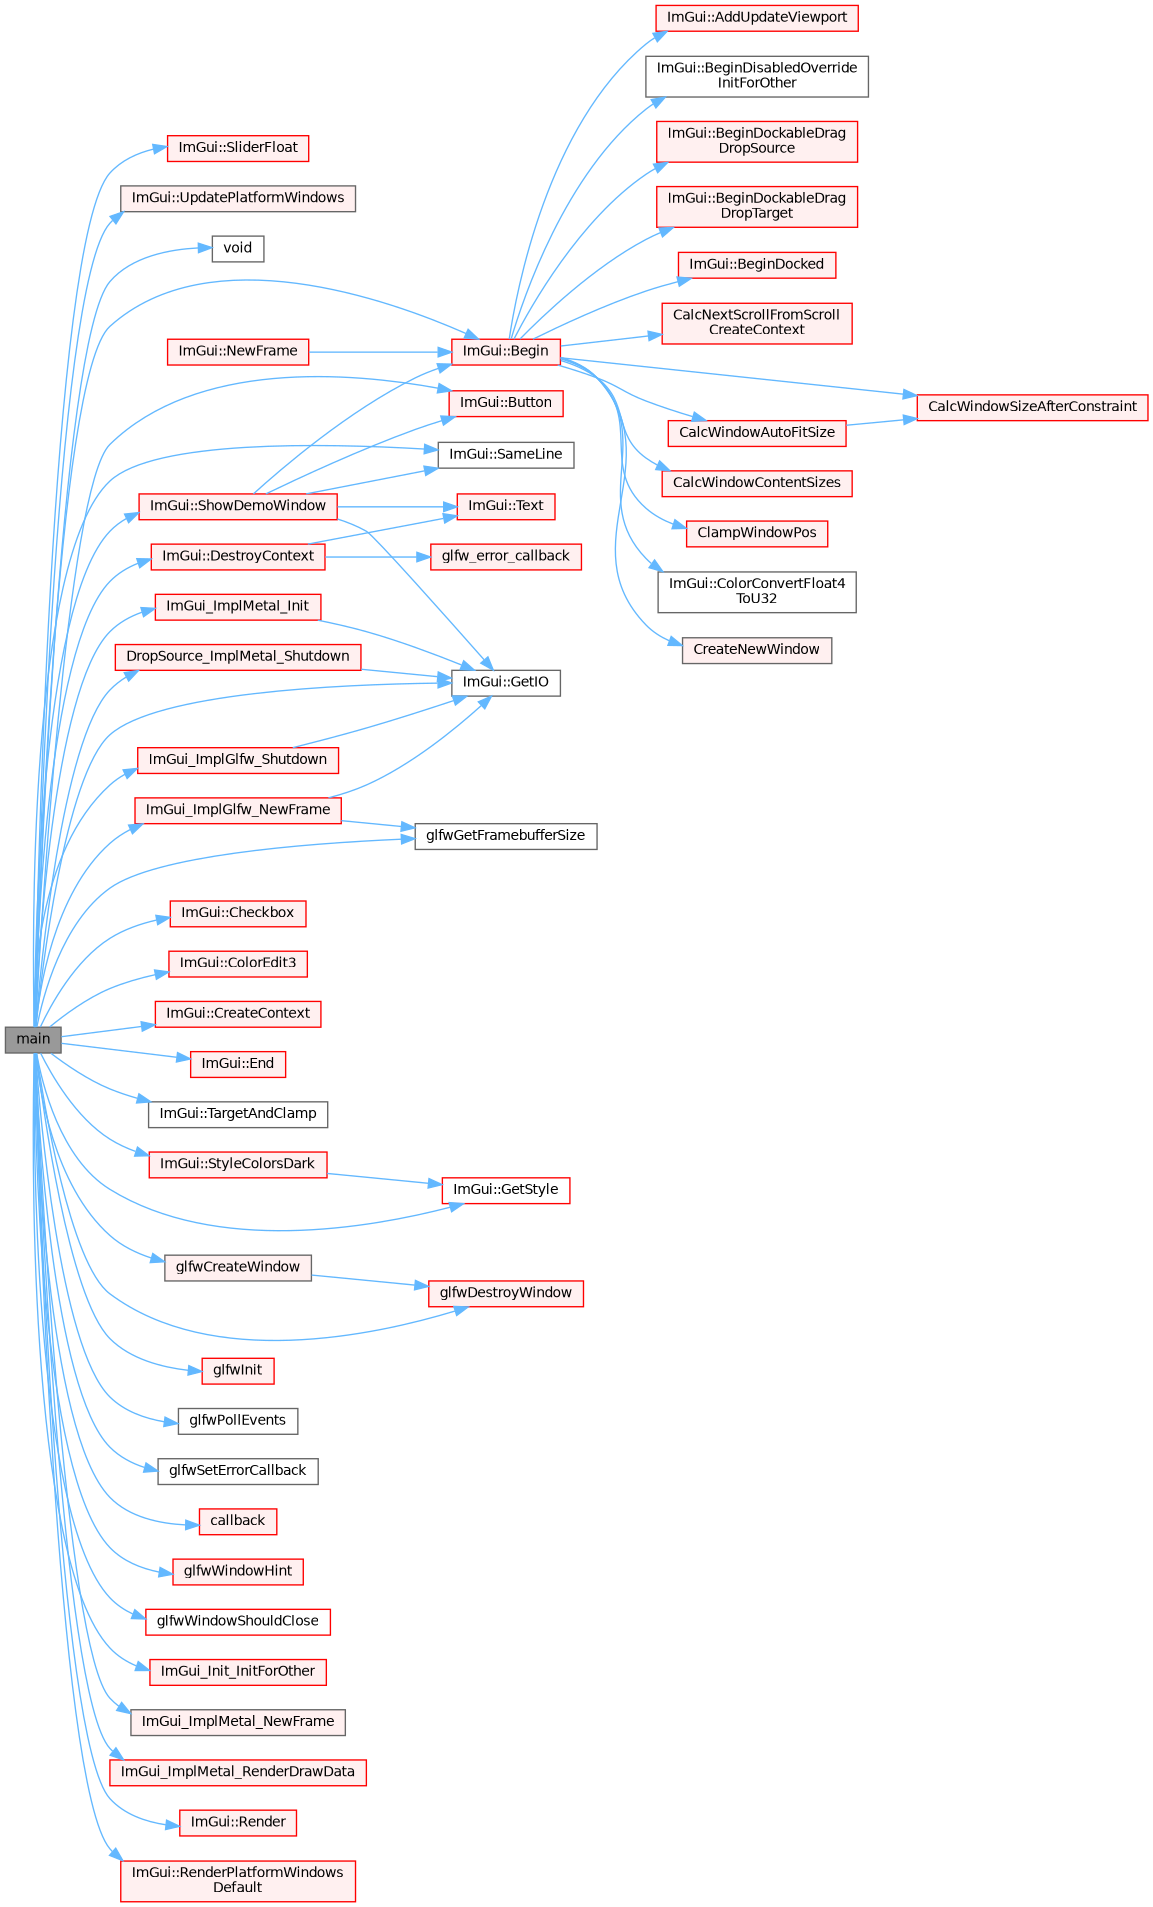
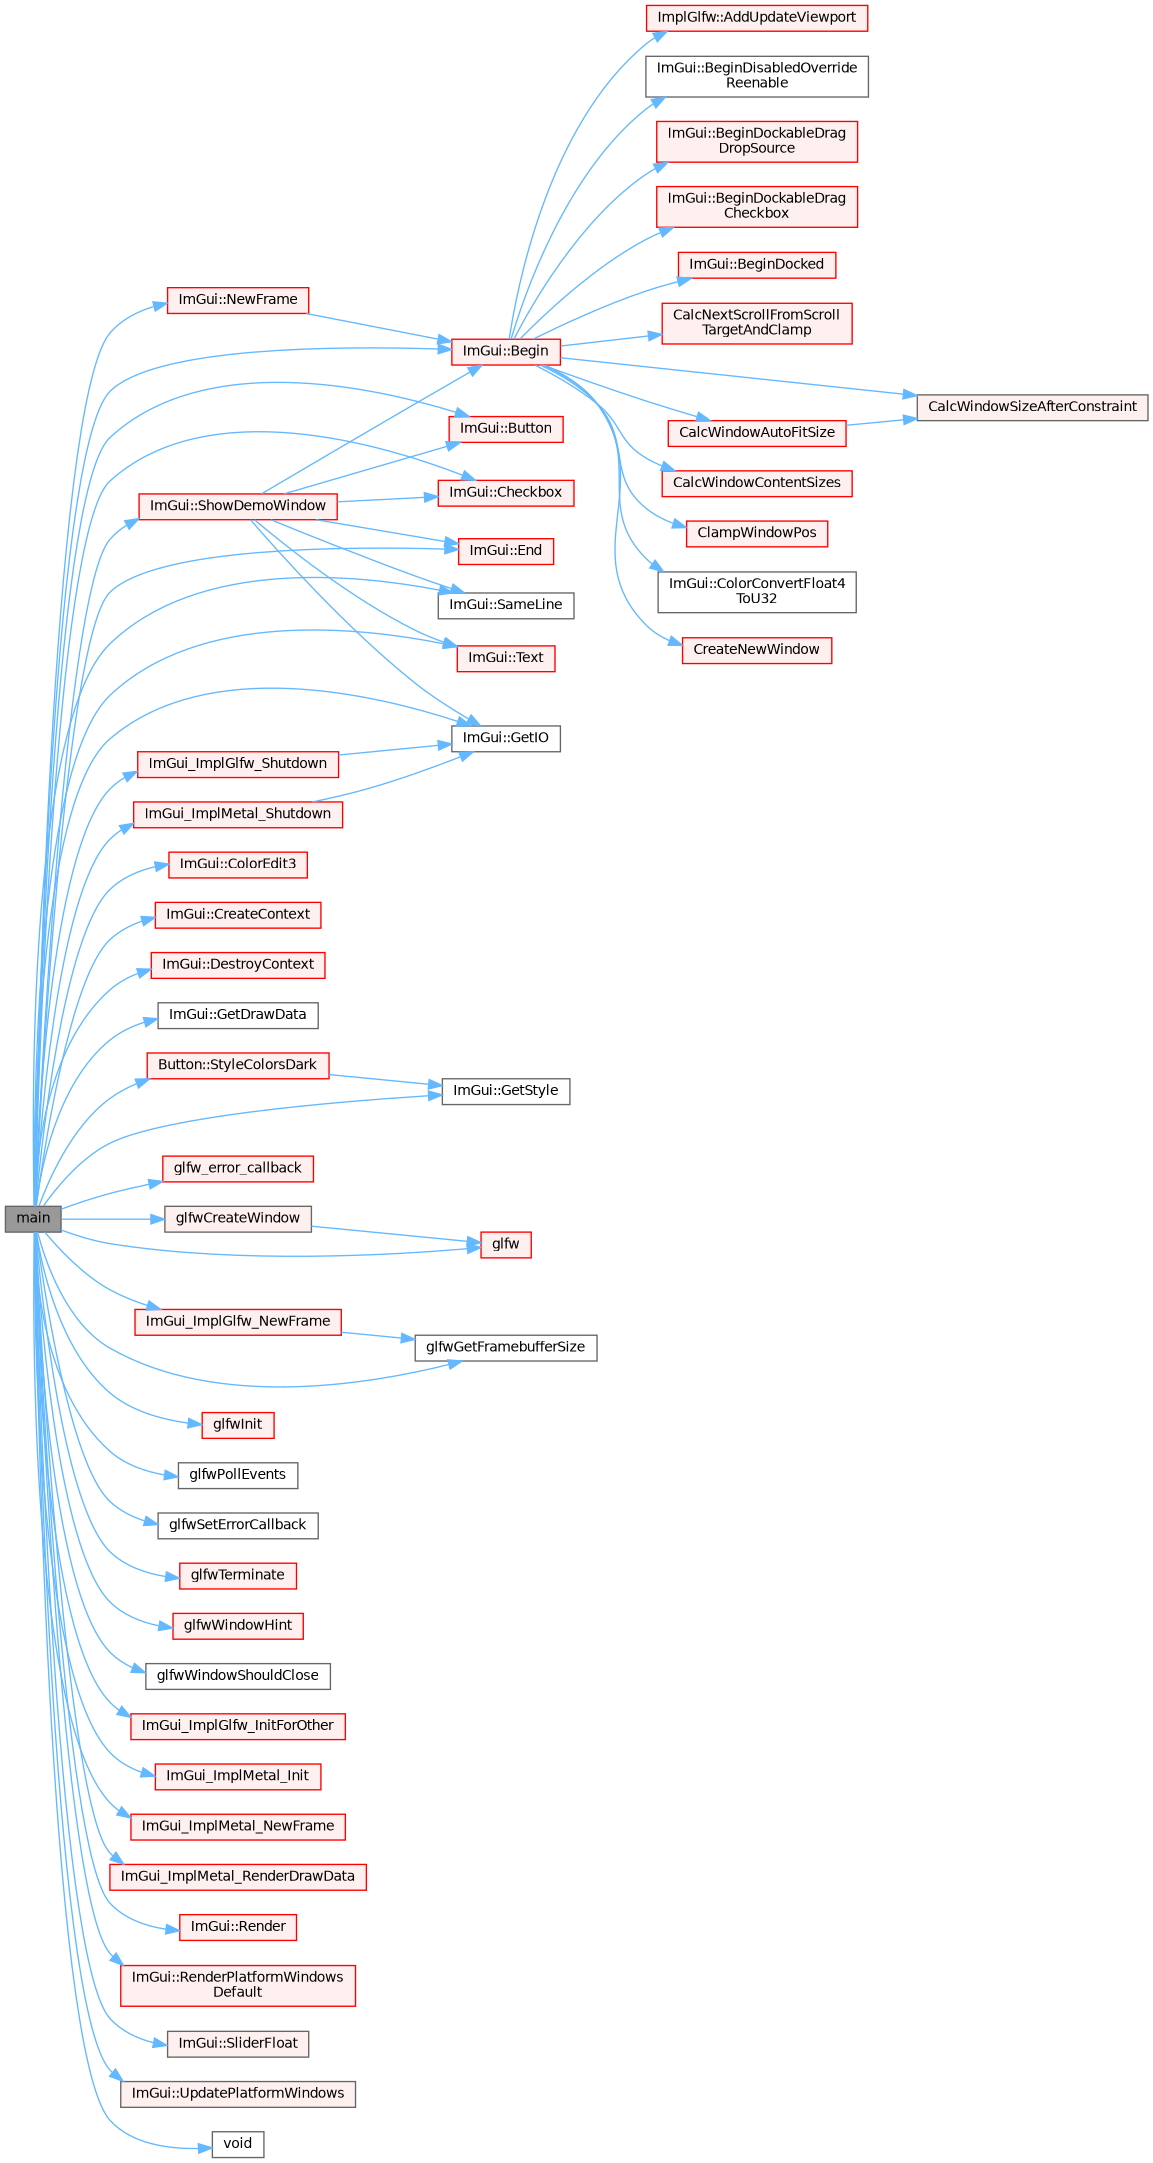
node "ImGui::AddUpdateViewport": label "ImGui::AddUpdateViewport" -> "ImplGlfw::AddUpdateViewport"
node "ImGui::BeginDisabledOverride InitForOther": label "ImGui::BeginDisabledOverride InitForOther" -> "ImGui::BeginDisabledOverride Reenable"
node "ImGui::SliderFloat": color red -> grey40
node "ImGui::BeginDockableDrag DropTarget": label "ImGui::BeginDockableDrag DropTarget" -> "ImGui::BeginDockableDrag Checkbox"
node "CalcNextScrollFromScroll CreateContext": label "CalcNextScrollFromScroll CreateContext" -> "CalcNextScrollFromScroll TargetAndClamp"
node "CalcWindowSizeAfterConstraint": color red -> grey40
edge "ImGui::ShowDemoWindow" -> "ImGui::Checkbox": added
edge "ImGui::DestroyContext" -> "ImGui::Text": now "main" -> "ImGui::Text"
edge "ImGui::ShowDemoWindow" -> "ImGui::End": added
edge "ImGui::DestroyContext" -> "glfw_error_callback": now "main" -> "glfw_error_callback"
edge "ImGui_ImplMetal_Init" -> "ImGui::GetIO": removed
node "CreateNewWindow": color grey40 -> red
node "DropSource_ImplMetal_Shutdown": label "DropSource_ImplMetal_Shutdown" -> "ImGui_ImplMetal_Shutdown"
edge "main" -> "ImGui::NewFrame": added
edge "ImGui_ImplGlfw_NewFrame" -> "ImGui::GetIO": removed
node "ImGui::TargetAndClamp": label "ImGui::TargetAndClamp" -> "ImGui::GetDrawData"
node "ImGui::StyleColorsDark": label "ImGui::StyleColorsDark" -> "Button::StyleColorsDark"
node "ImGui::GetStyle": color red -> grey40
node "glfwDestroyWindow": label "glfwDestroyWindow" -> "glfw"
node "callback": label "callback" -> "glfwTerminate"
node "glfwWindowShouldClose": color red -> grey40
node "ImGui_Init_InitForOther": label "ImGui_Init_InitForOther" -> "ImGui_ImplGlfw_InitForOther"
node "ImGui_ImplMetal_NewFrame": color grey40 -> red
